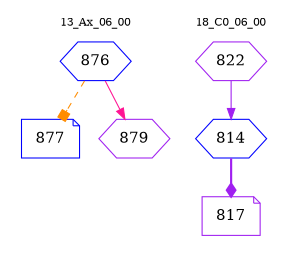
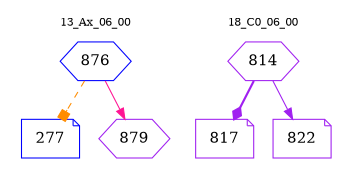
node "822": shape hexagon -> note
edge "822" -> "814": reversed
node "877": label "877" -> "277"
node "814": color blue -> purple
